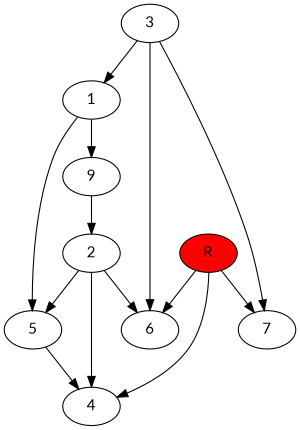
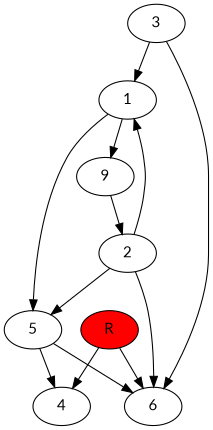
edge "2" -> "4": now "2" -> "1"
node "7": removed
edge "5" -> "6": added
